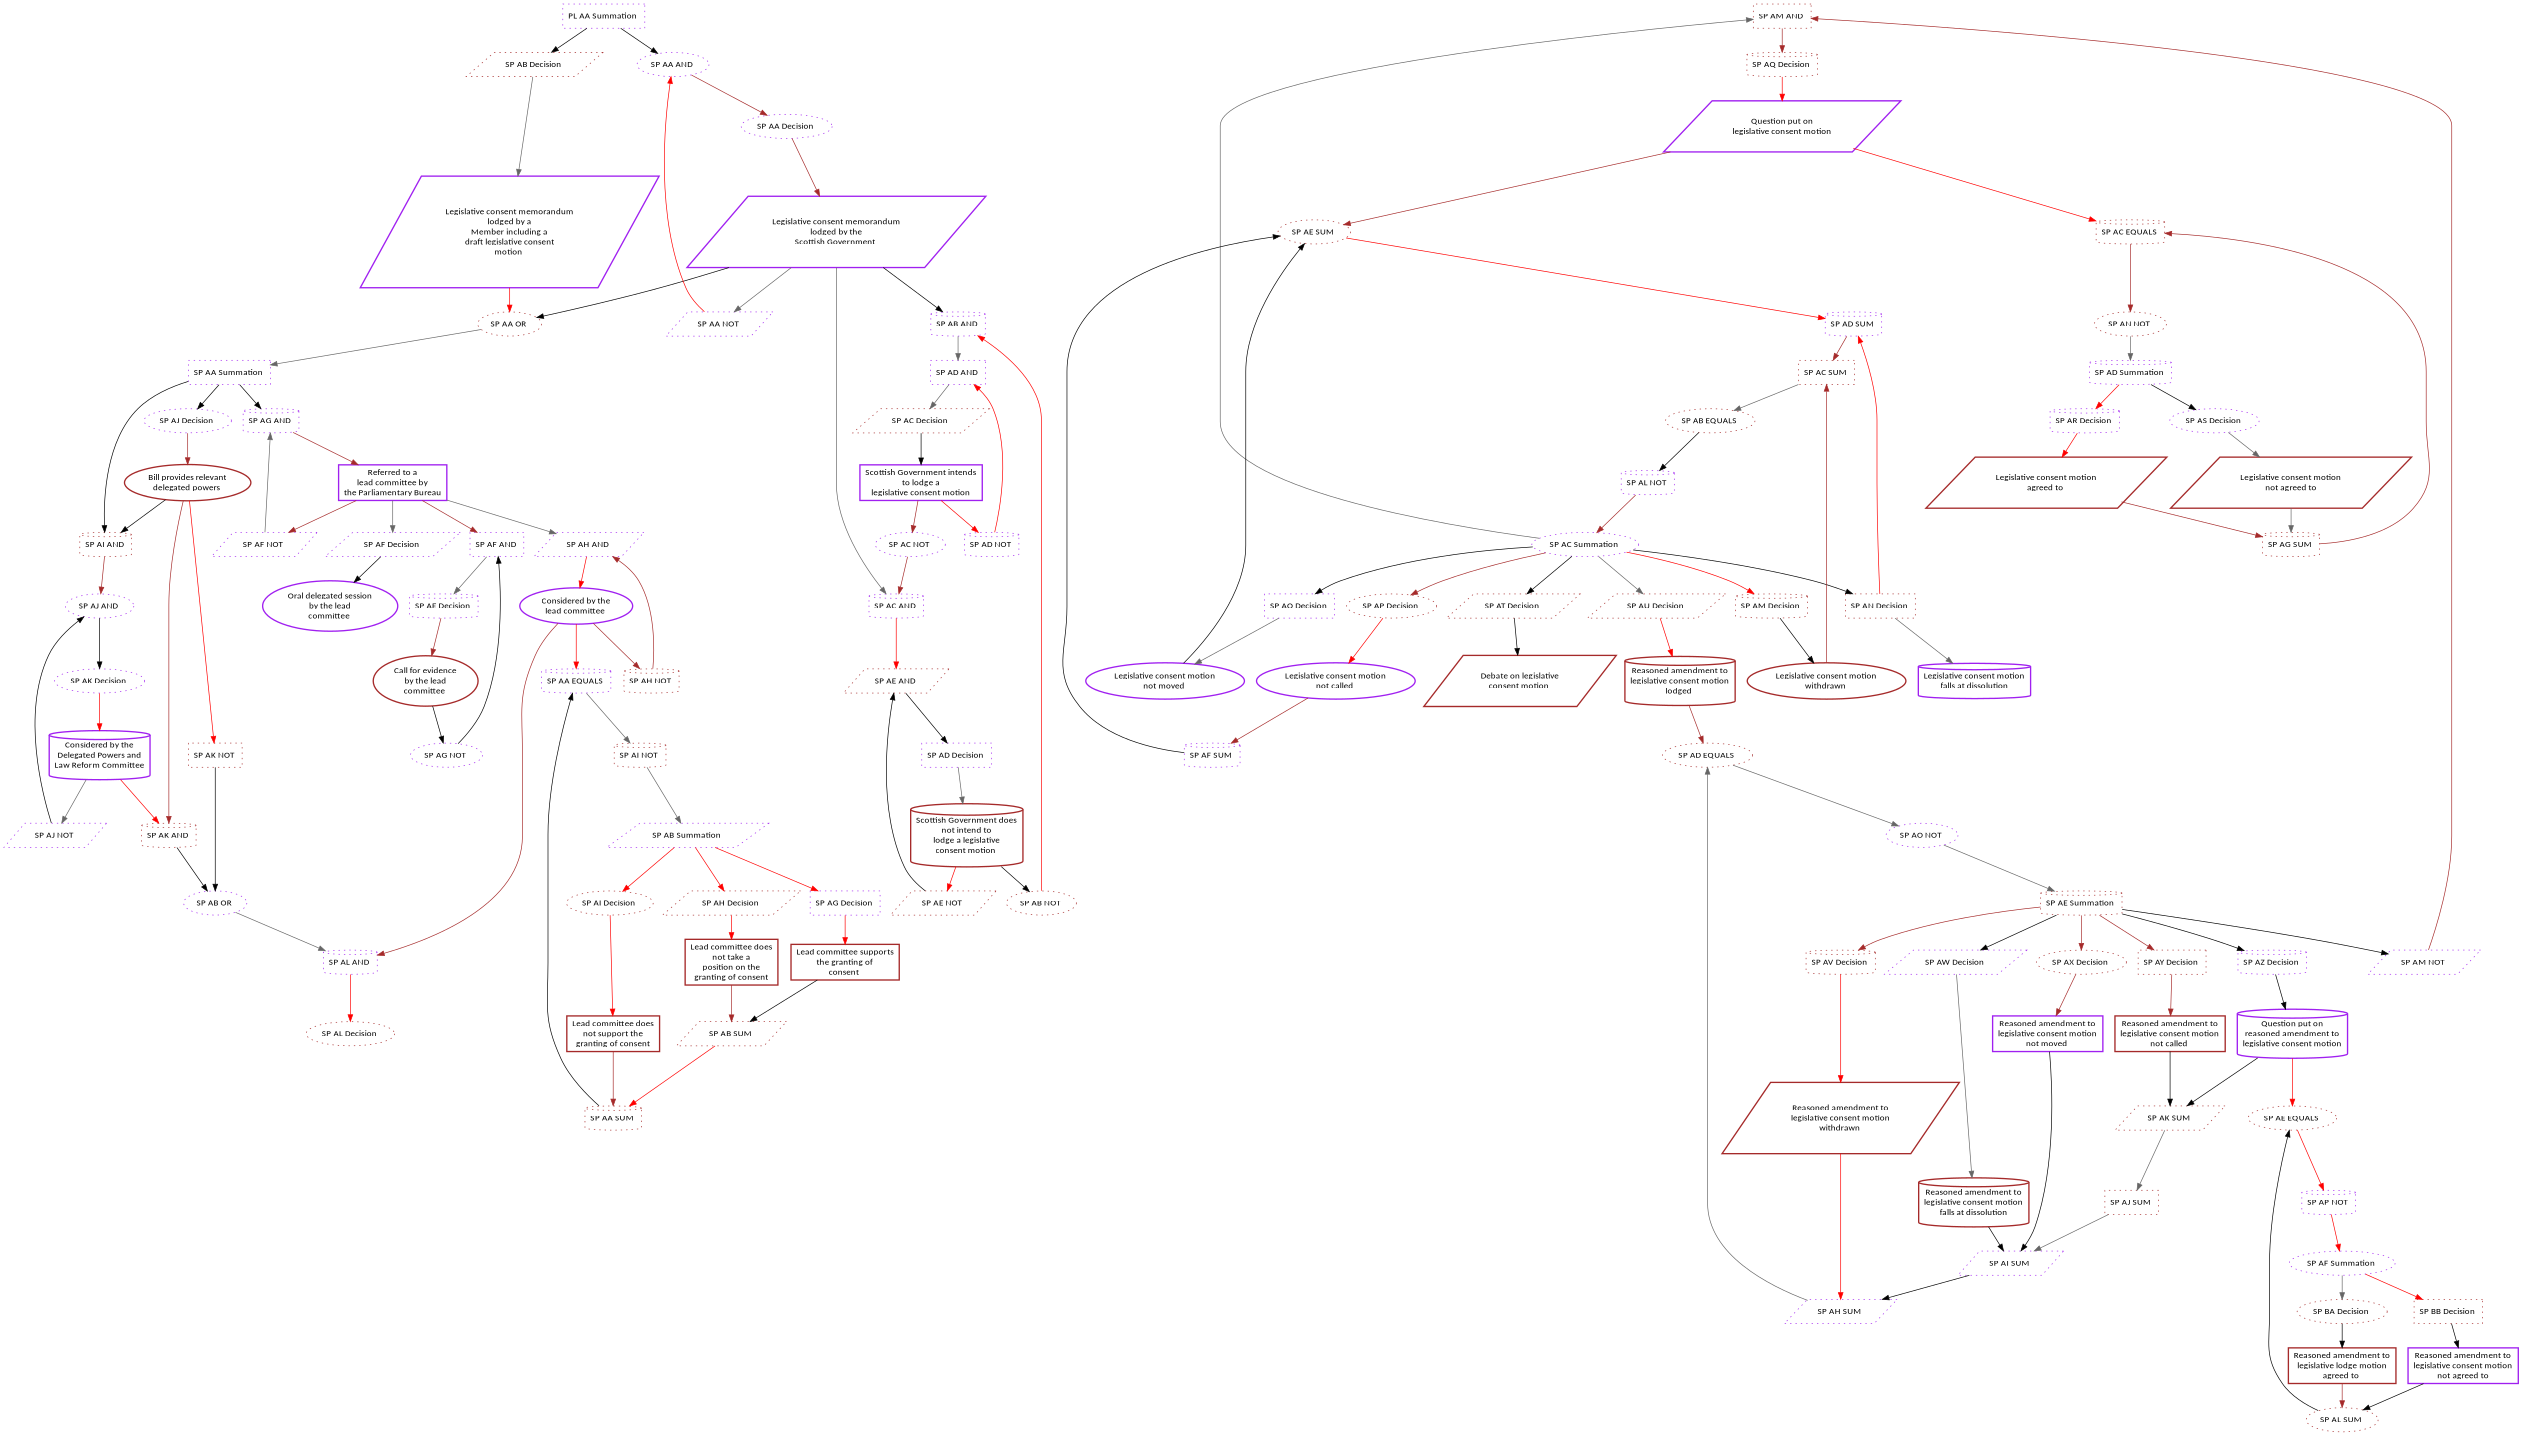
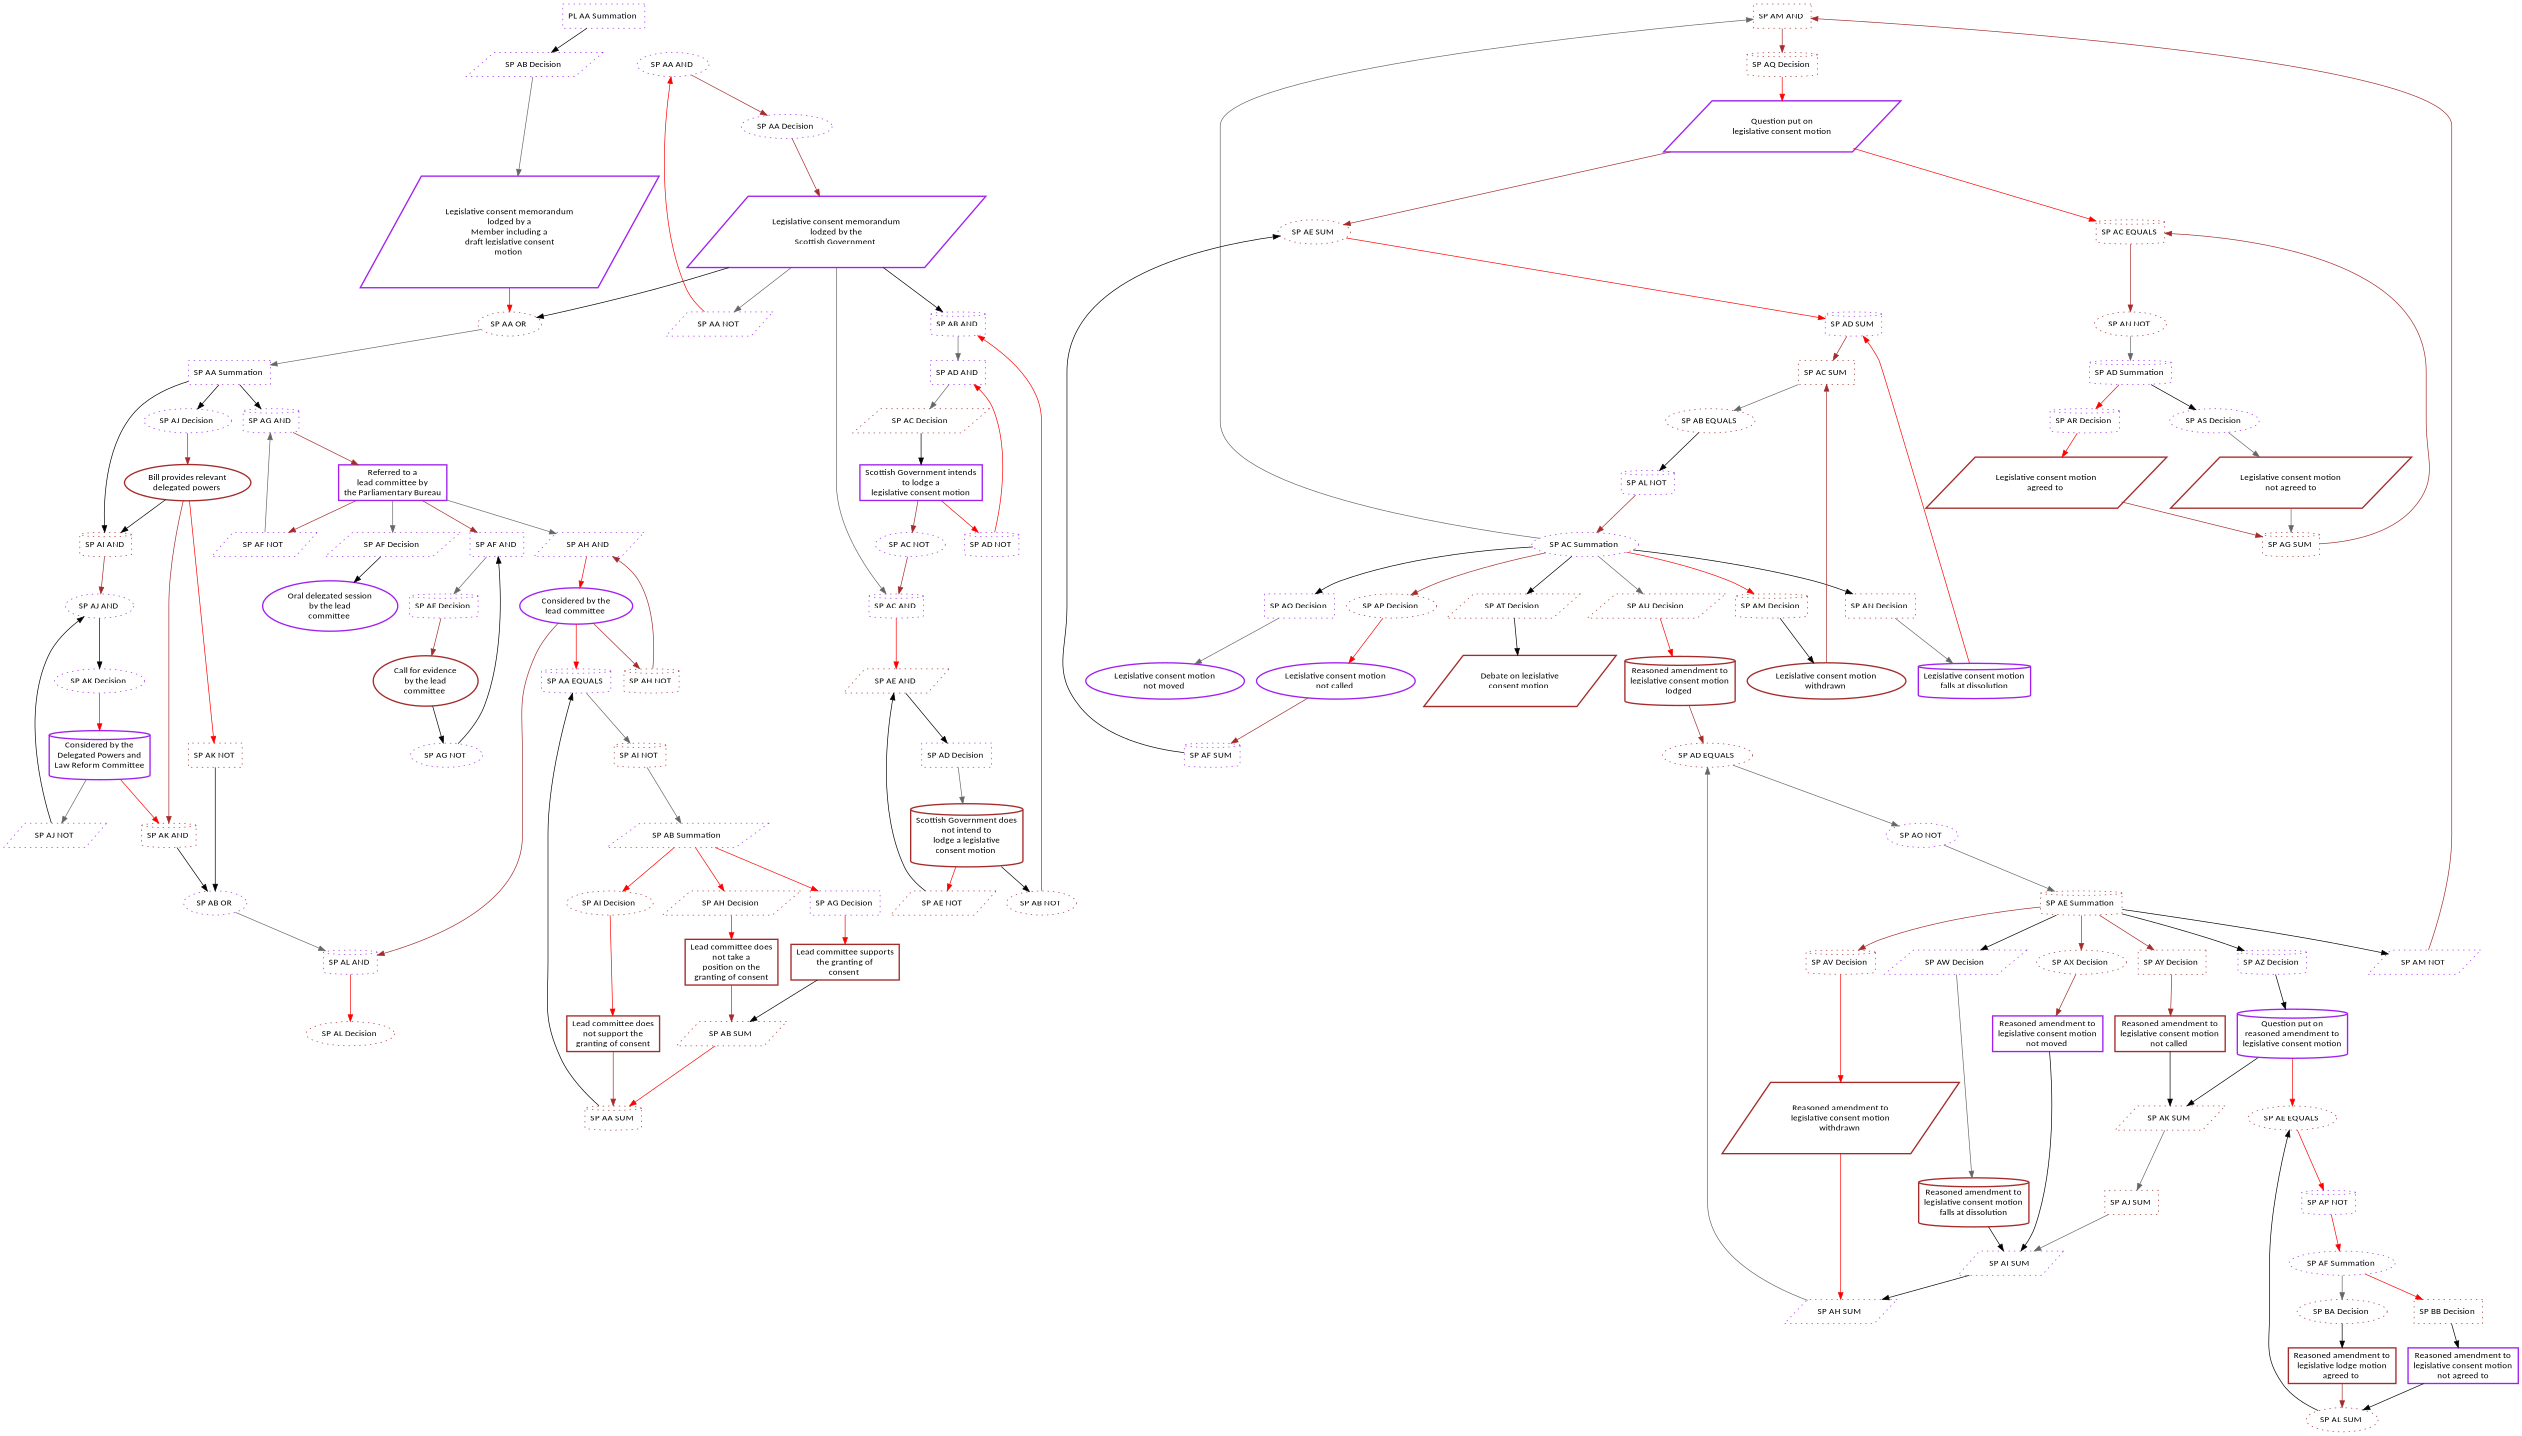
edge "PL AA Summation" -> "SP AA AND": removed
node "SP AB Decision": color brown -> purple
edge "SP AN Decision" -> "SP AD SUM": now "Legislative consent motion falls at dissolution" -> "SP AD SUM"
edge "Legislative consent motion not moved" -> "SP AE SUM": removed
